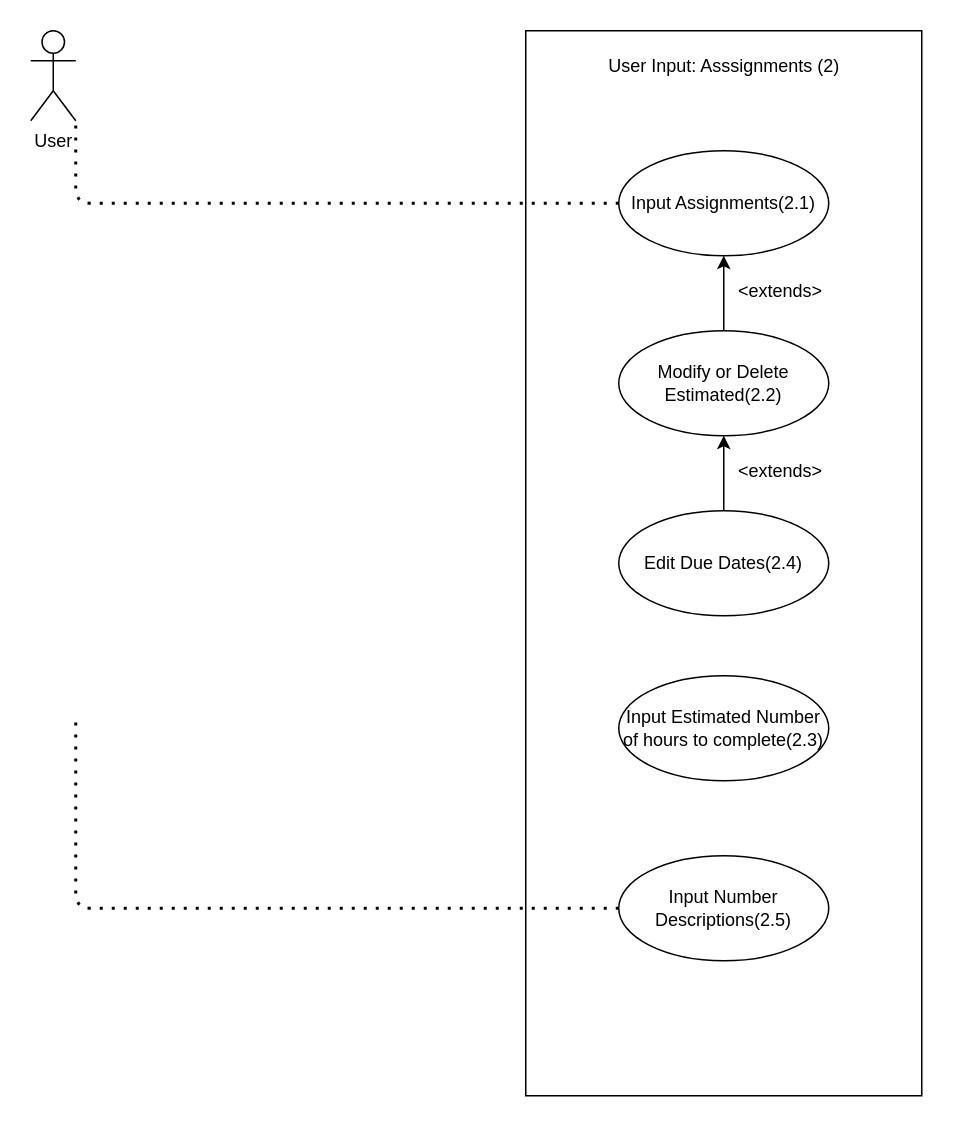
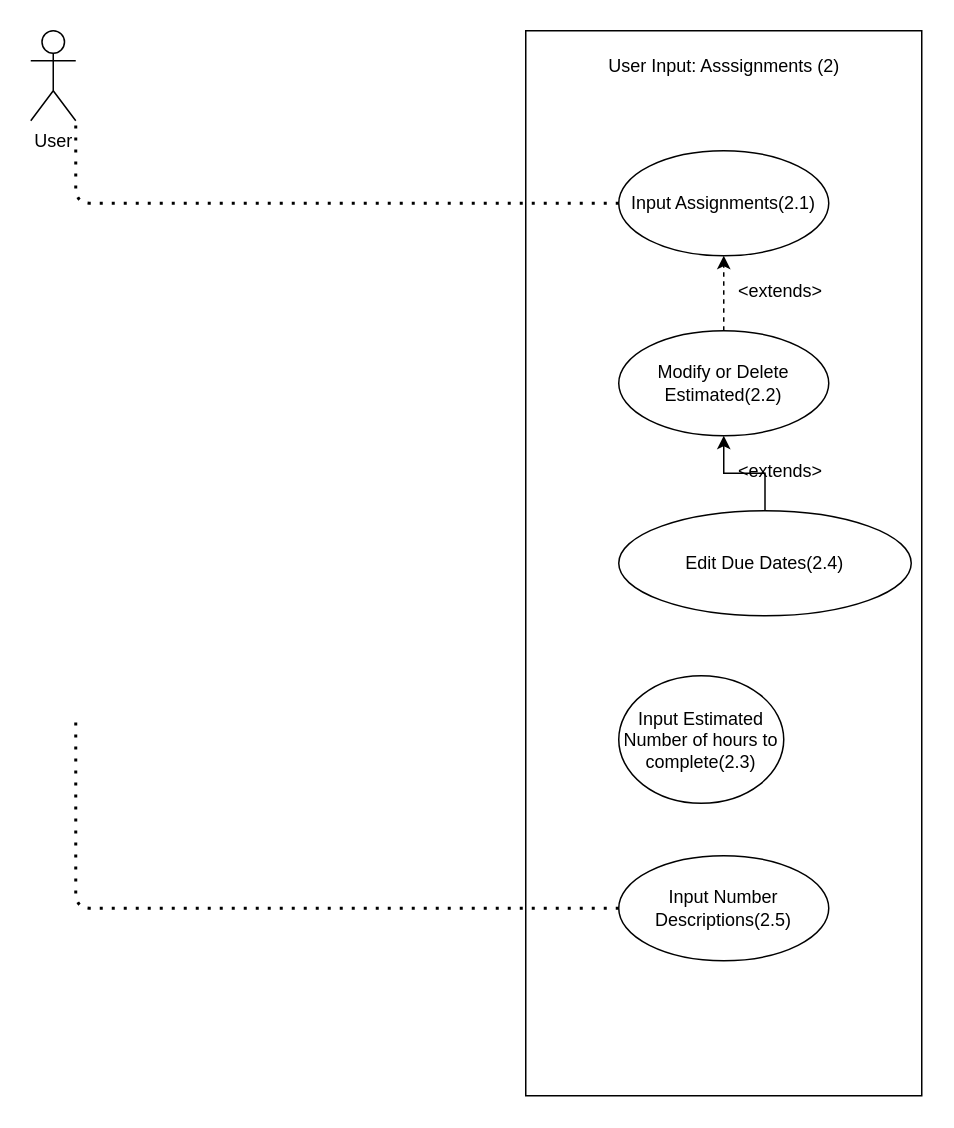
edge "Modify or Delete Estimated(2.2)" -> "Input Assignments(2.1)": style solid -> dashed
node "Edit Due Dates(2.4)": size 210x105 -> 293x105
node "Input Estimated Number of hours to complete(2.3)": size 210x105 -> 165x128
